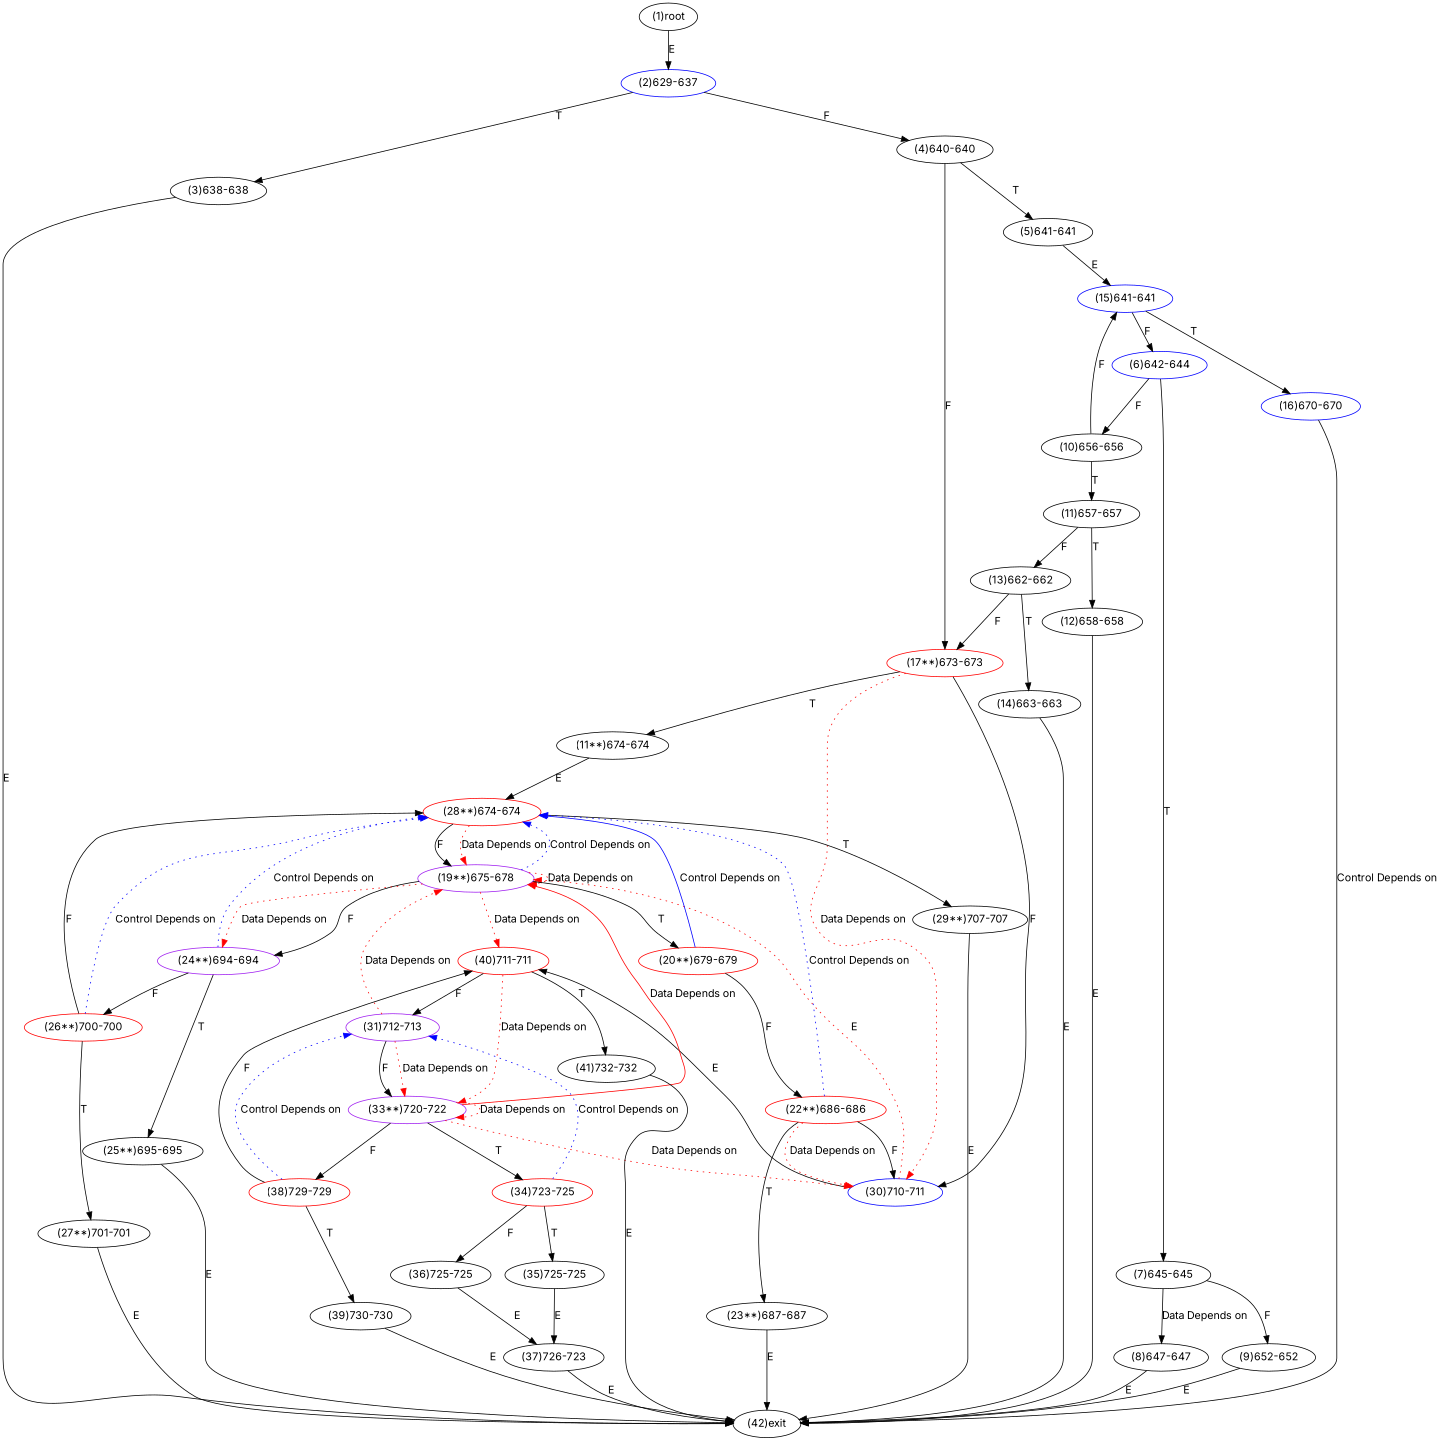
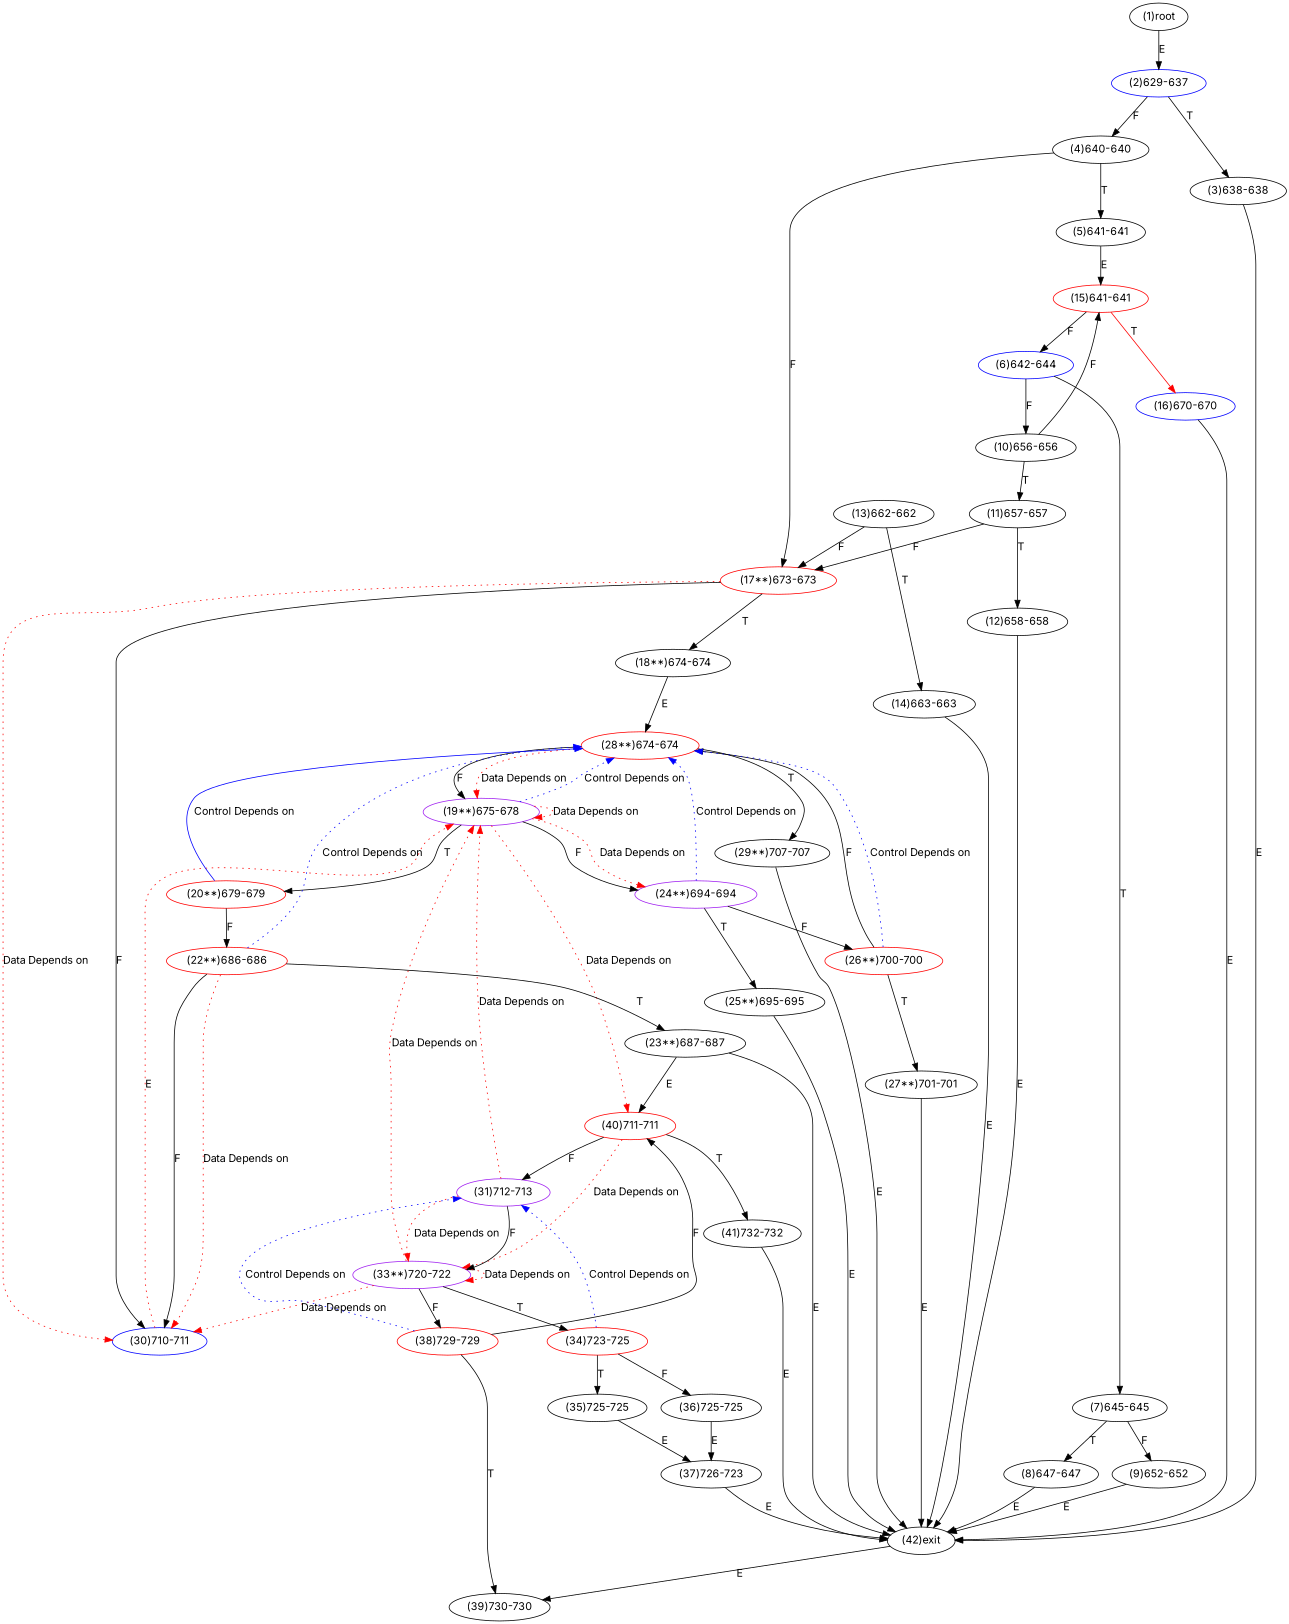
node "(15)641-641": color blue -> red
edge "(15)641-641" -> "(16)670-670": color black -> red
edge "(11)657-657" -> "(13)662-662": now "(11)657-657" -> "(17**)673-673"
node "(11**)674-674": label "(11**)674-674" -> "(18**)674-674"
edge "(16)670-670" -> "(42)exit": label "Control Depends on" -> "E"
edge "(33**)720-722" -> "(19**)675-678": style solid -> dotted
edge "(30)710-711" -> "(40)711-711": now "(23**)687-687" -> "(40)711-711"
edge "(7)645-645" -> "(8)647-647": label "Data Depends on" -> "T"
edge "(39)730-730" -> "(42)exit": reversed
